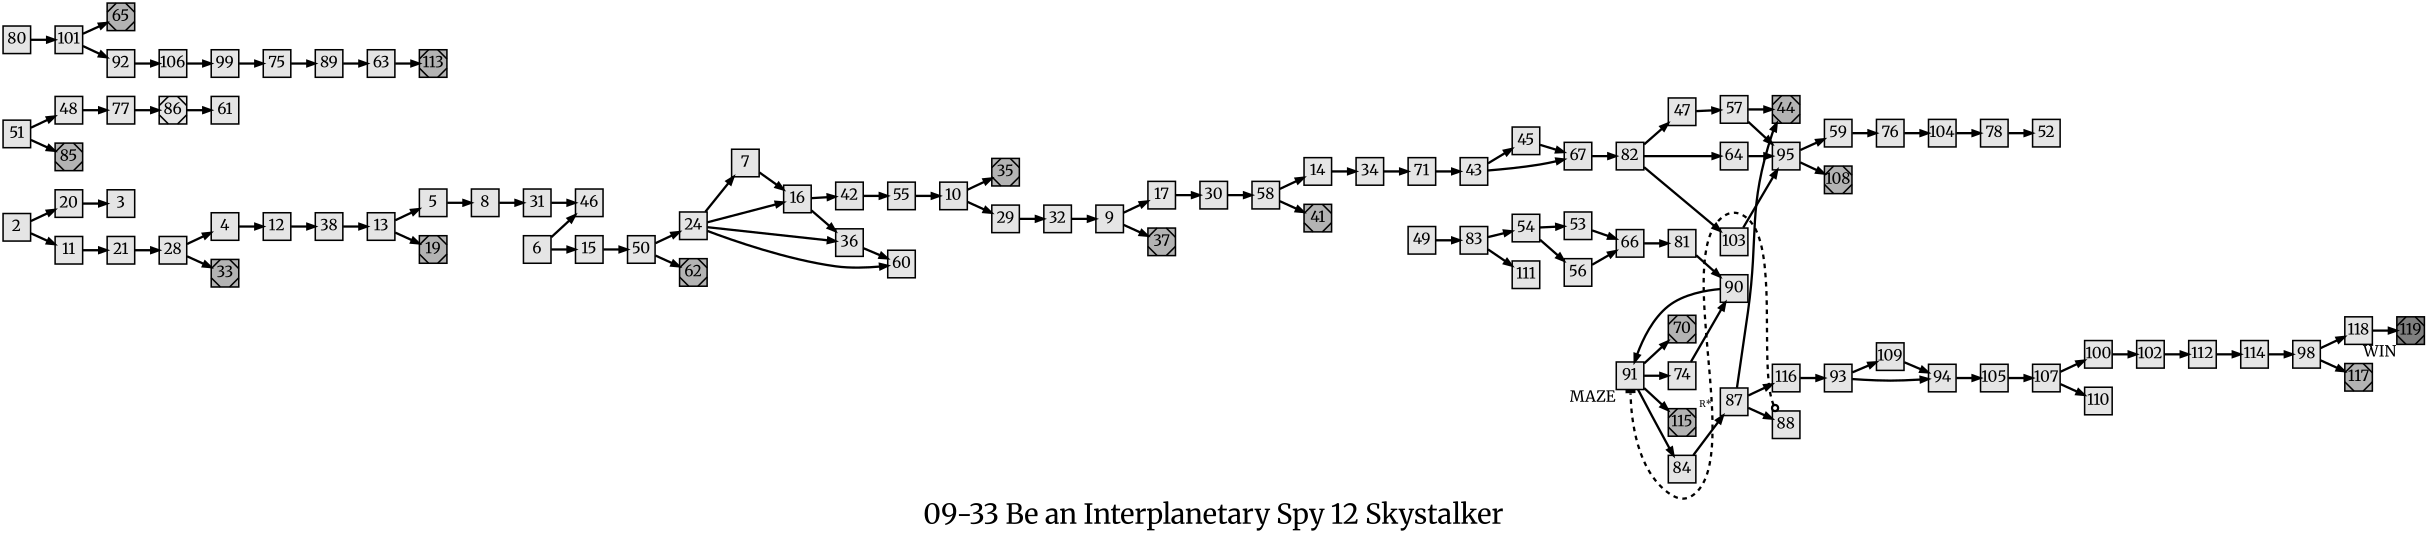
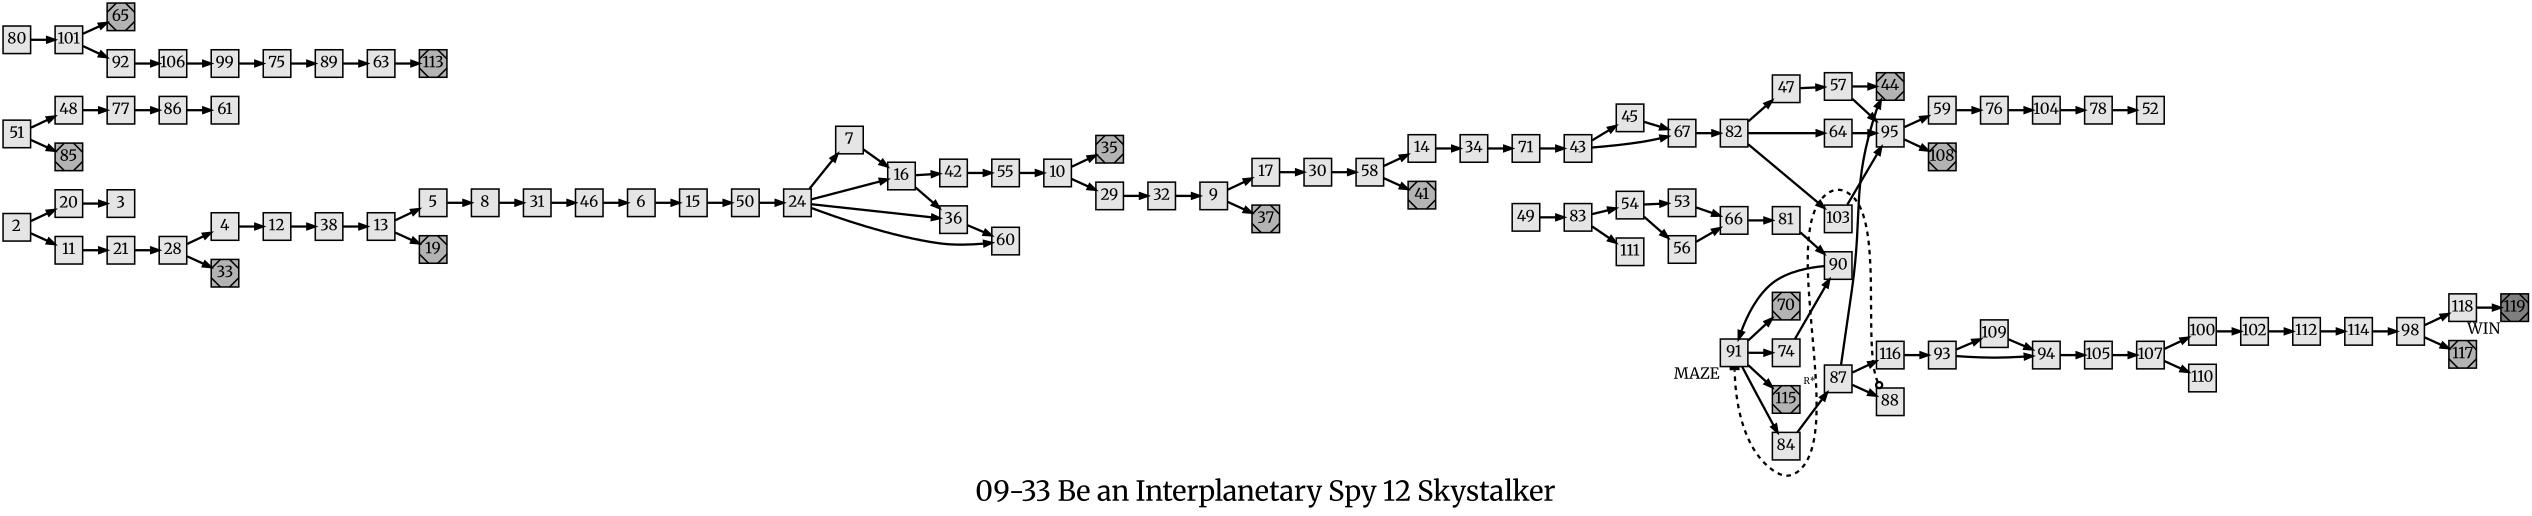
node "86": shape Msquare -> box
edge "6" -> "46": reversed
node "62": removed
